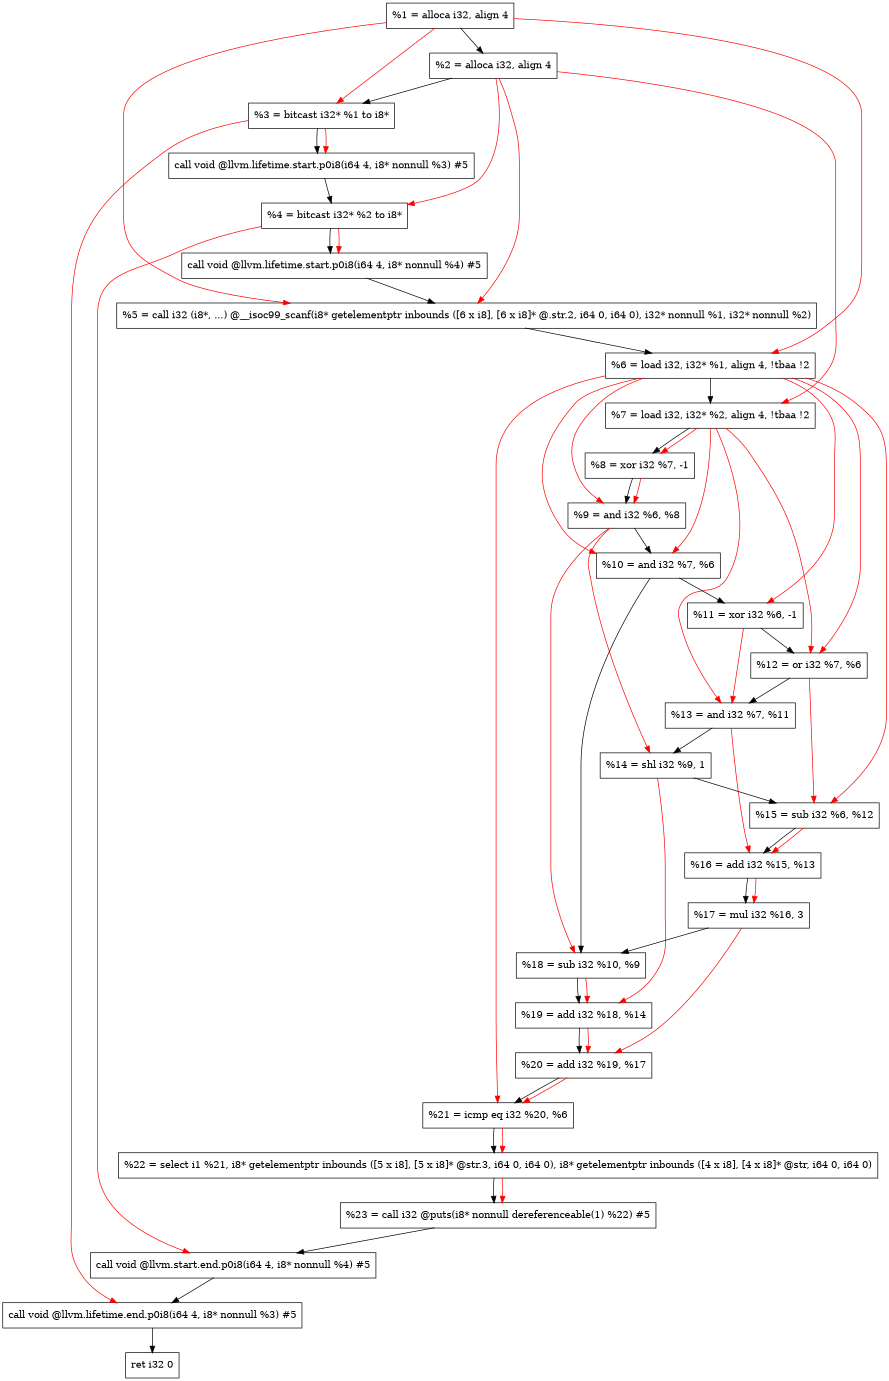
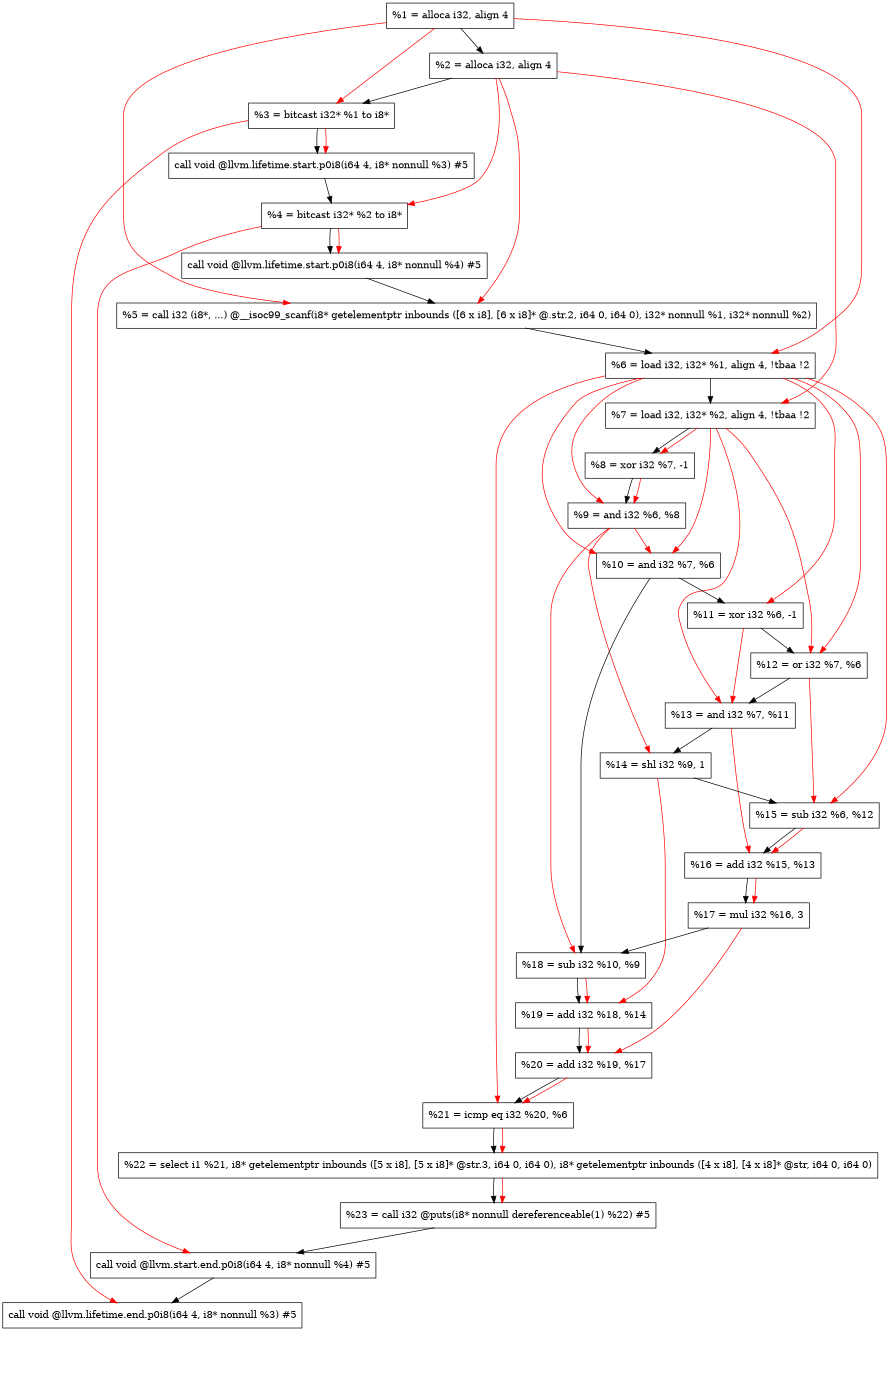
edge "%9 = and i32 %6, %8" -> "%10 = and i32 %7, %6": color black -> red
node "ret i32 0": removed
